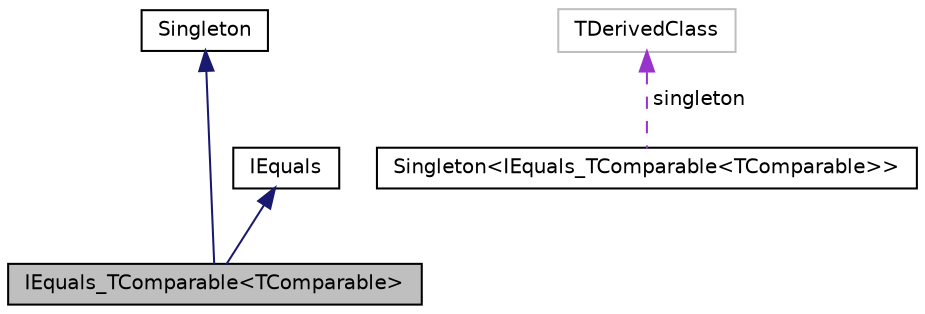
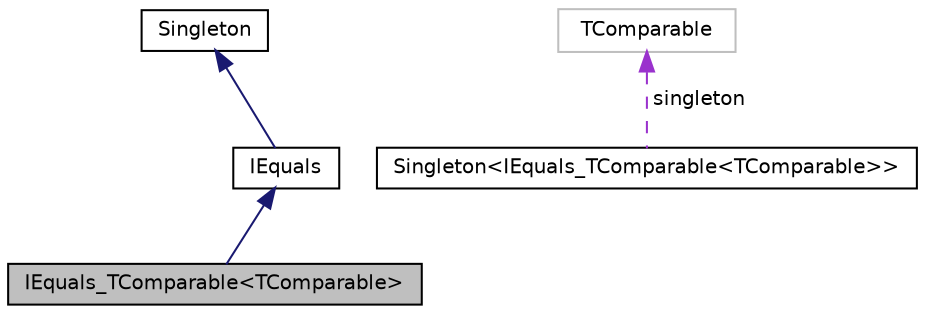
node "TDerivedClass": label "TDerivedClass" -> "TComparable"
edge "IEquals_TComparable<TComparable>" -> "Singleton": now "IEquals" -> "Singleton"
